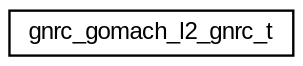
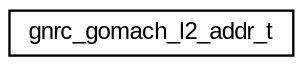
node "gnrc_gomach_l2_gnrc_t": label "gnrc_gomach_l2_gnrc_t" -> "gnrc_gomach_l2_addr_t"
